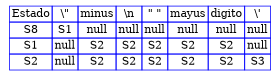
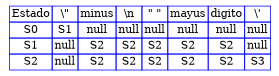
node "Estado": text "S8" -> "S0"
